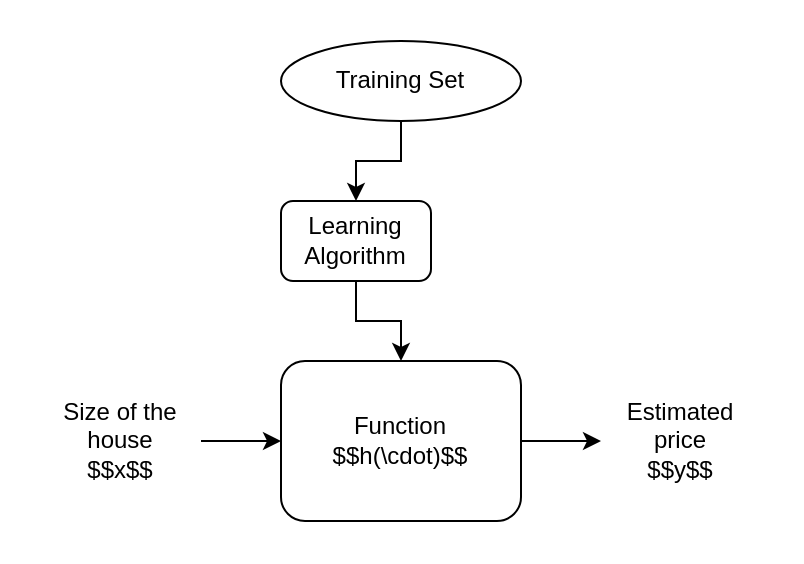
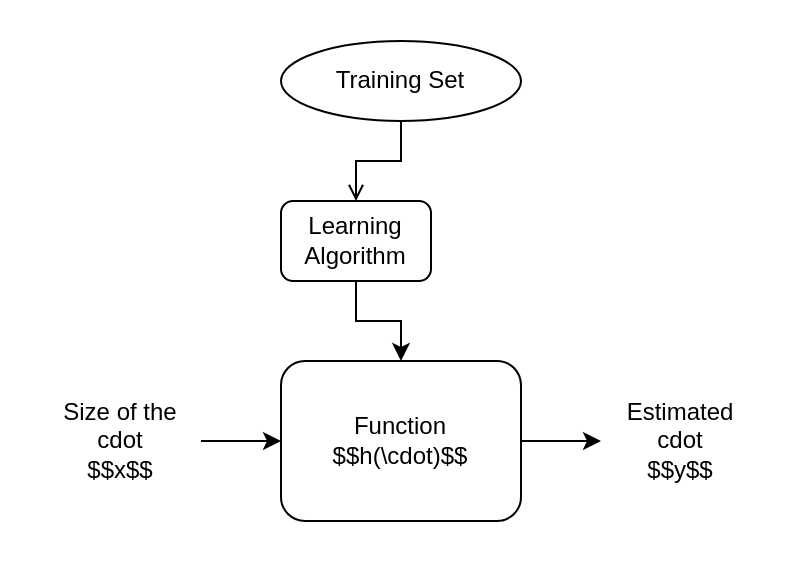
edge "Training Set" -> "Learning Algorithm": arrowhead classic -> open
node "Size of the house $$x$$": label "Size of the house $$x$$" -> "Size of the cdot $$x$$"
node "Estimated price $$y$$": label "Estimated price $$y$$" -> "Estimated cdot $$y$$"
